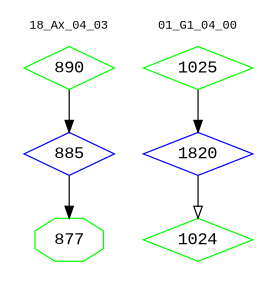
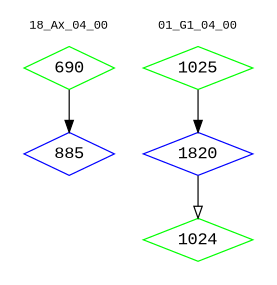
cluster "18_Ax_04_03": label "18_Ax_04_03" -> "18_Ax_04_00"
node "890": label "890" -> "690"
node "877": removed
